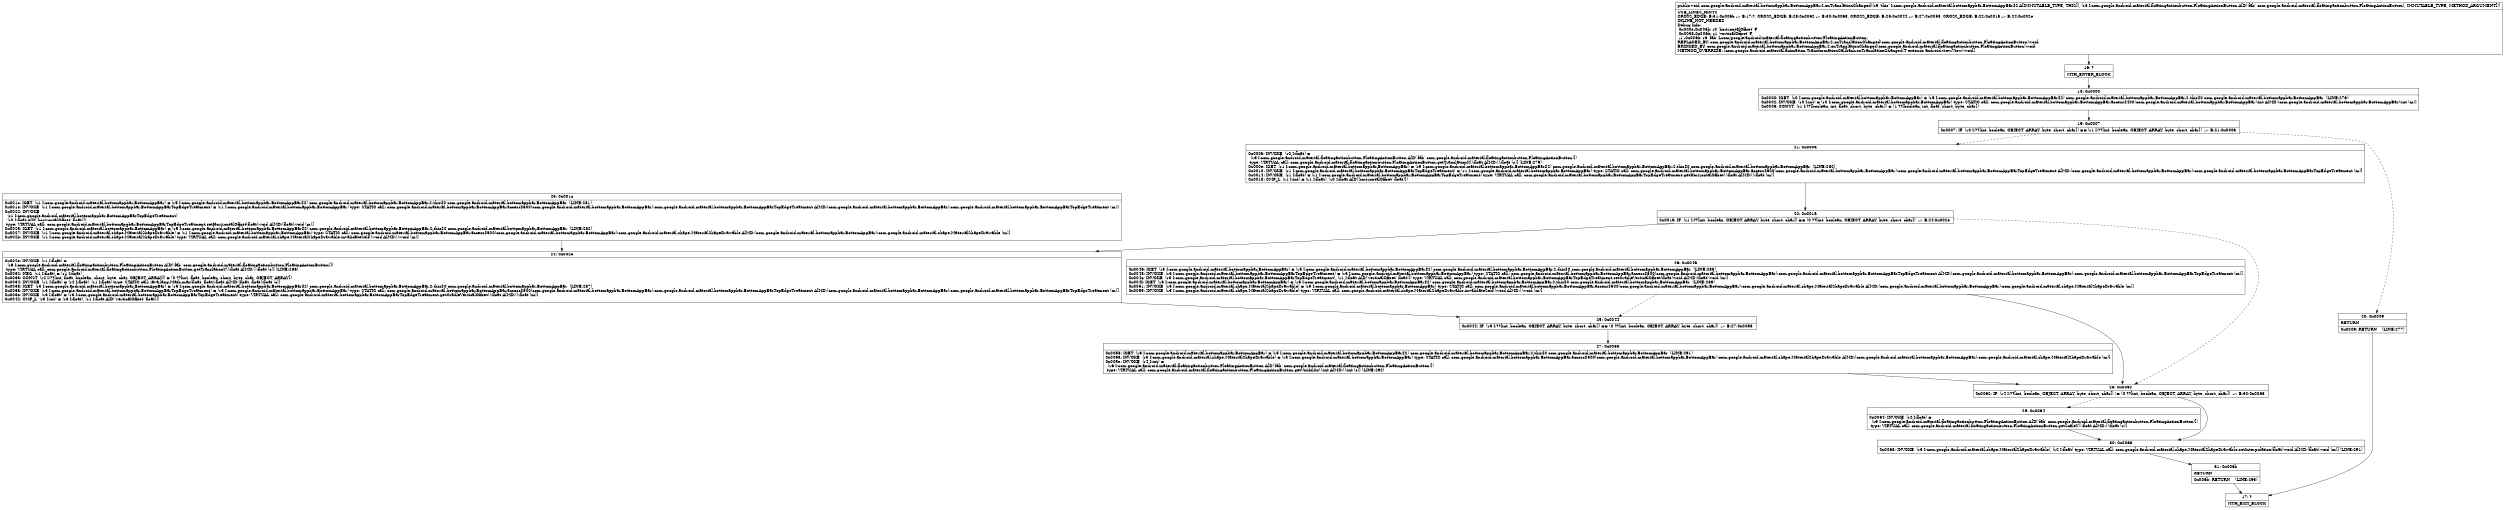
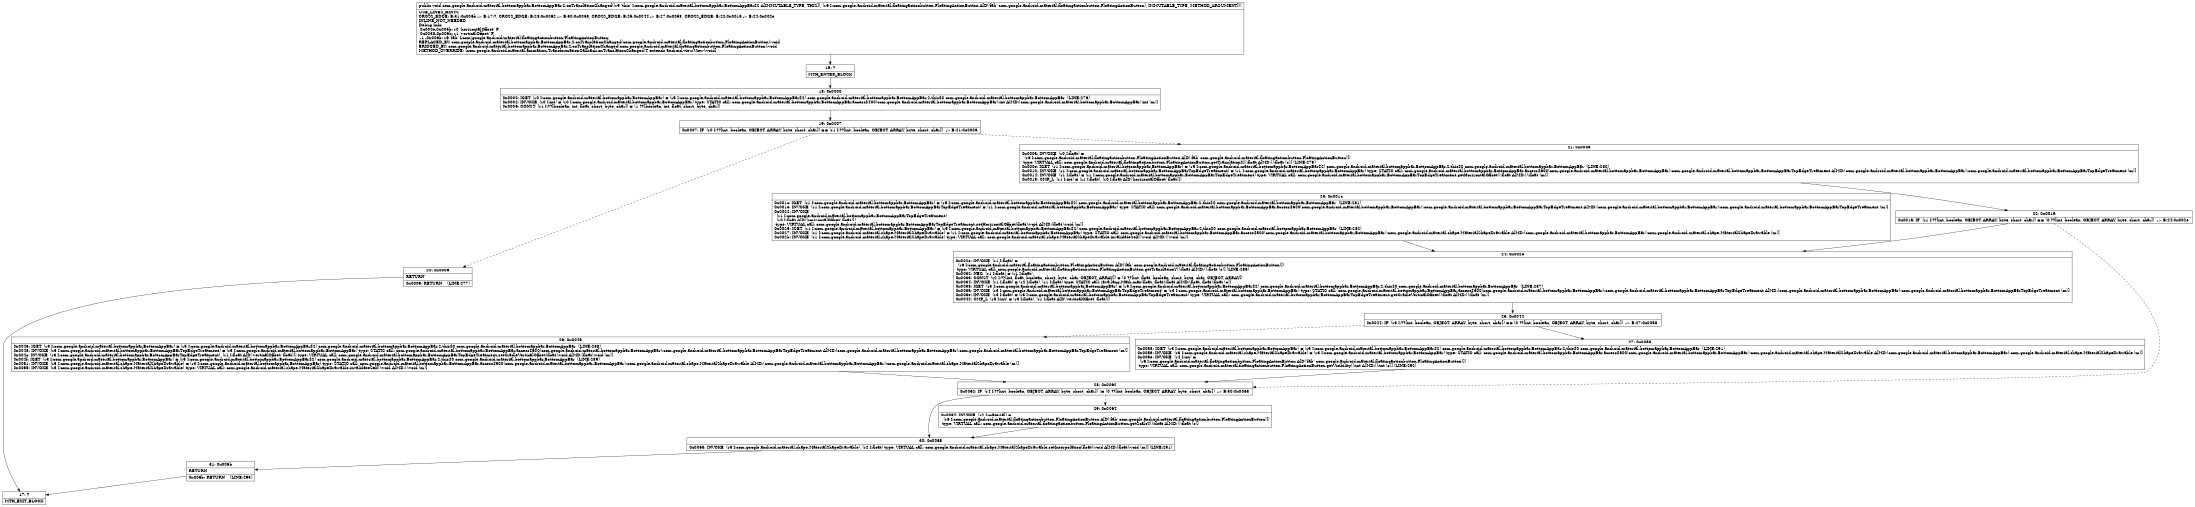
edge "26: 0x0046" -> "25: 0x0044": reversed
node "29: 0x0064": text "0x0064: INVOKE  (r2 I:float) =" -> "0x0064: INVOKE  (r2 I:material) ="
